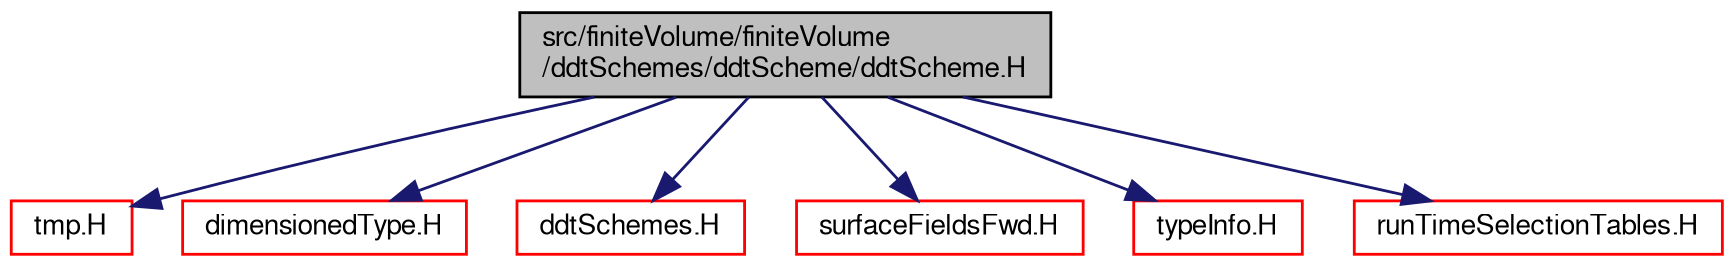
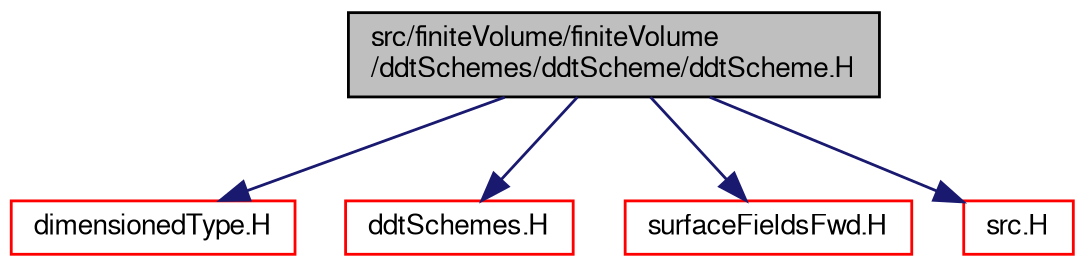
node "tmp.H": removed
node "typeInfo.H": label "typeInfo.H" -> "src.H"
node "runTimeSelectionTables.H": removed
